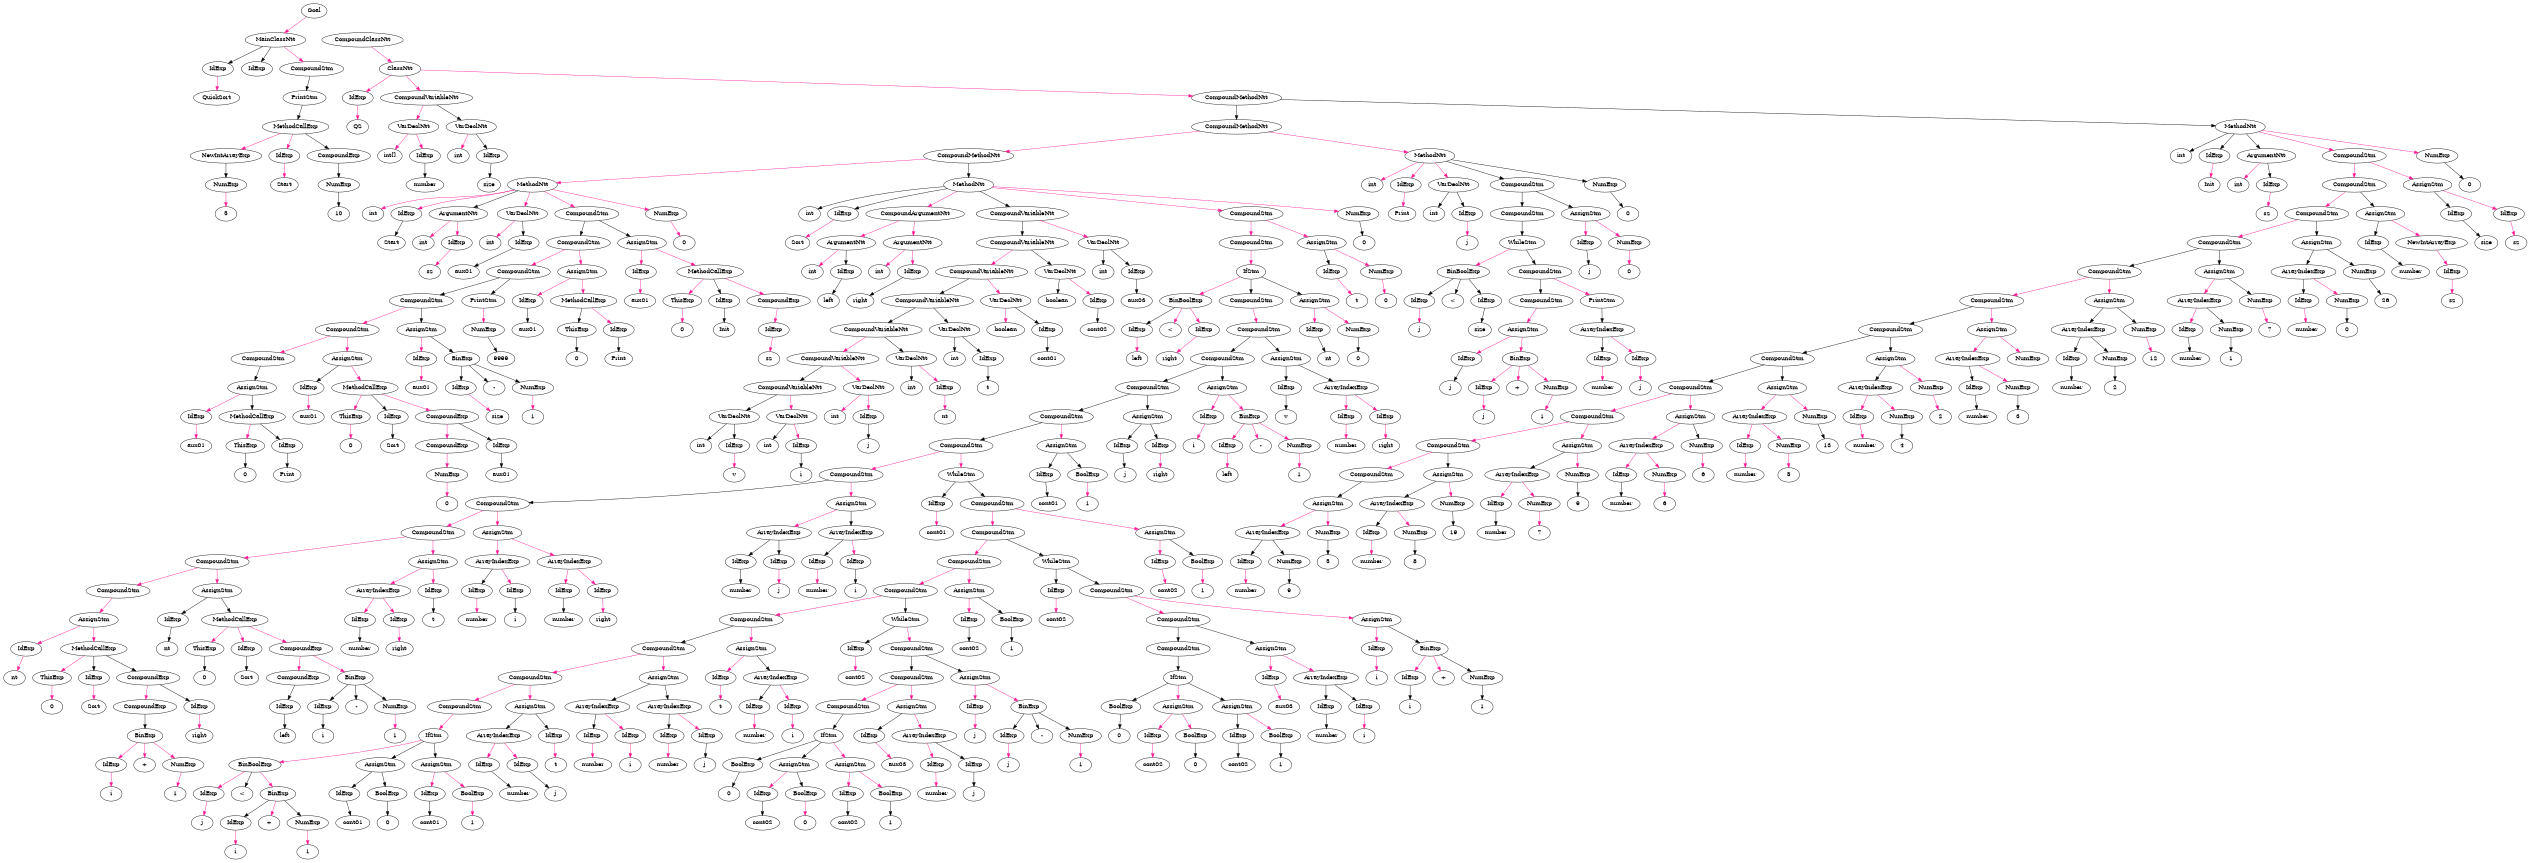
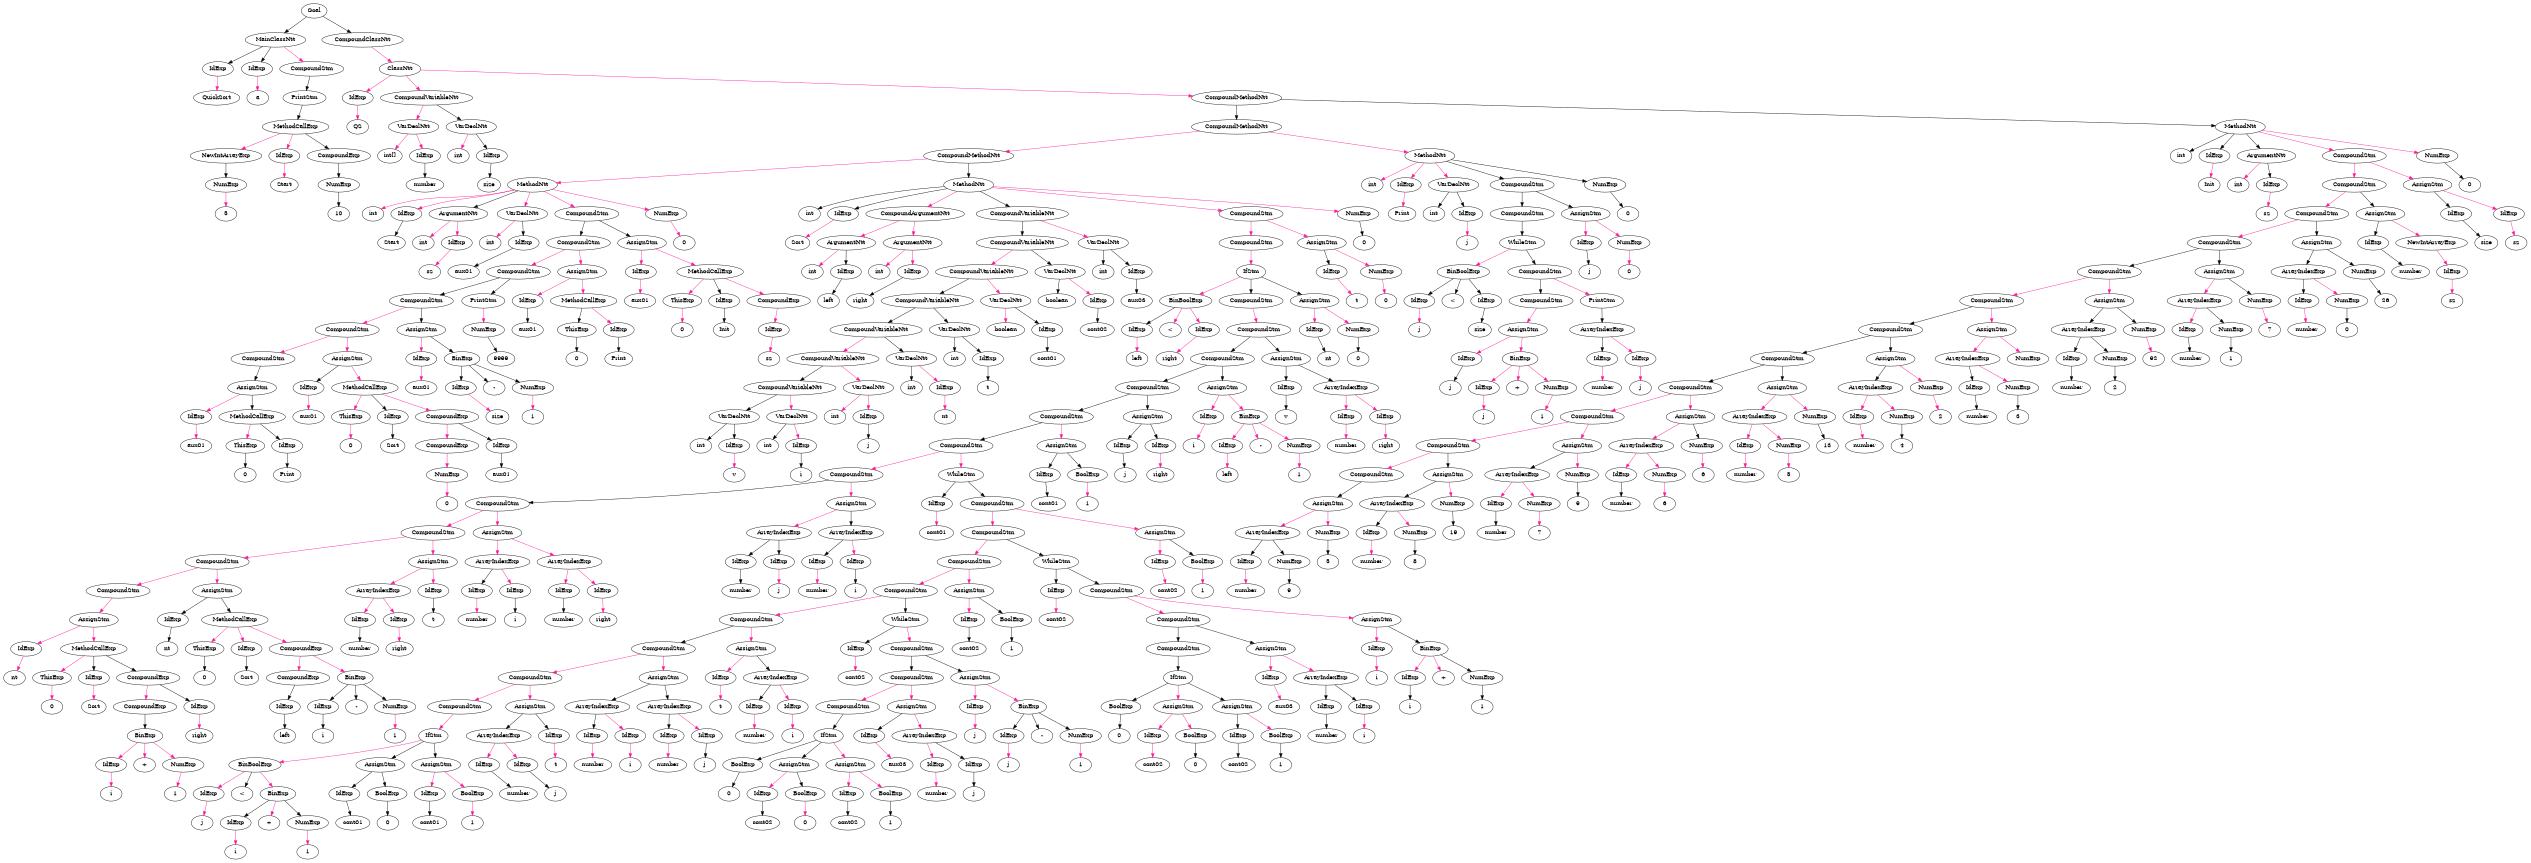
edge "Goal" -> "MainClassNtt": color deeppink -> black
edge "Goal" -> "CompoundClassNtt": added
node "a": added
node "12": label "12" -> "92"
